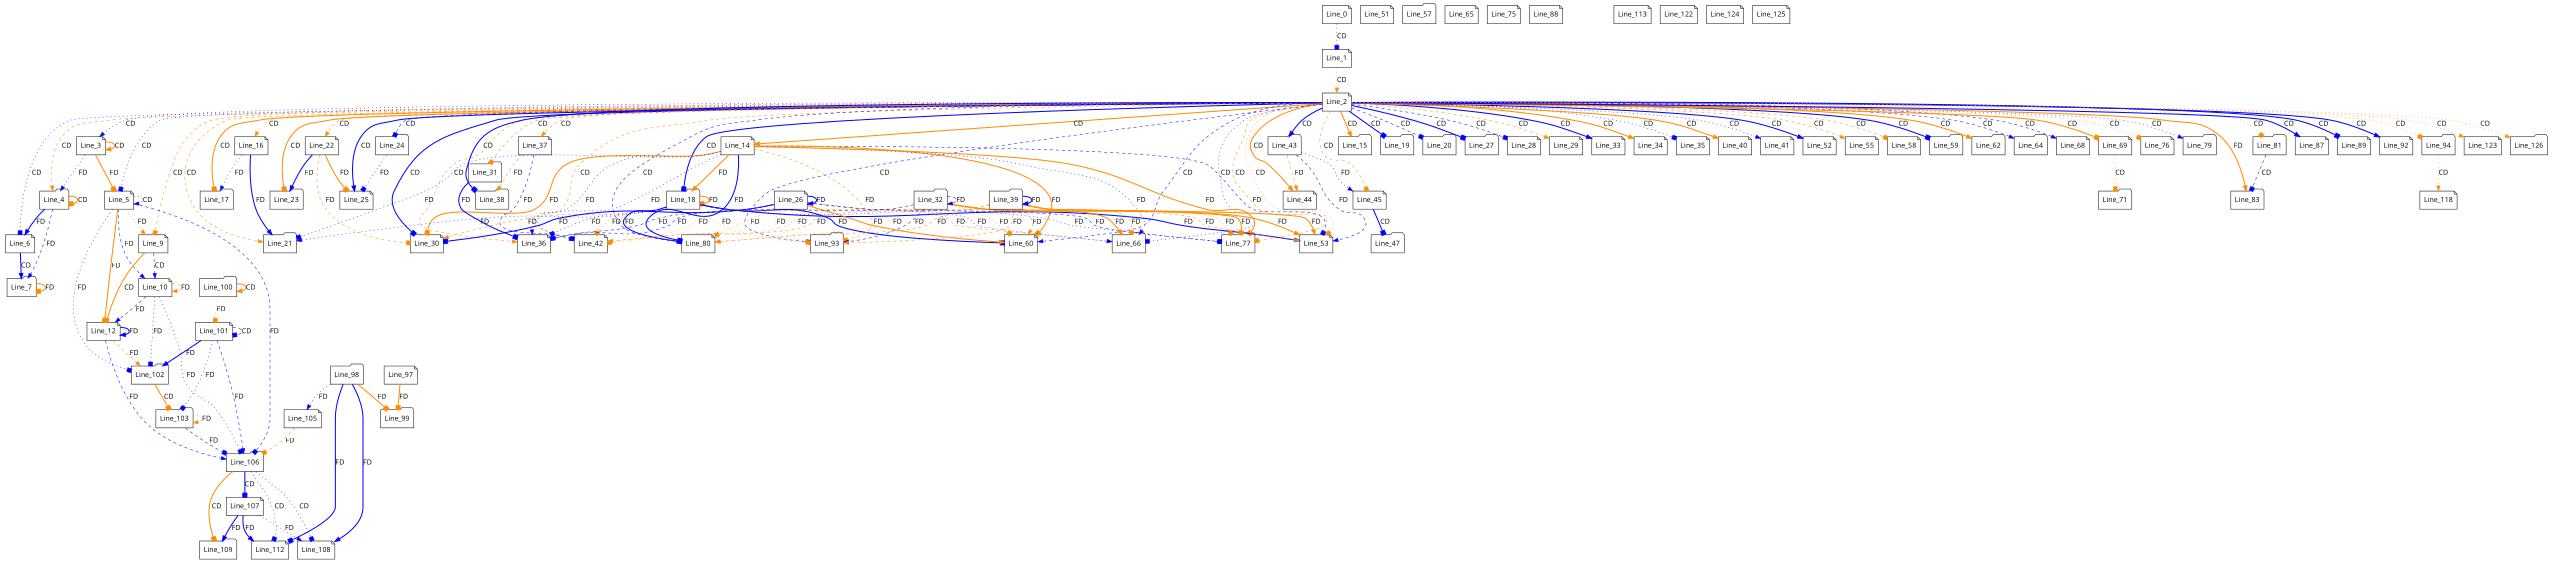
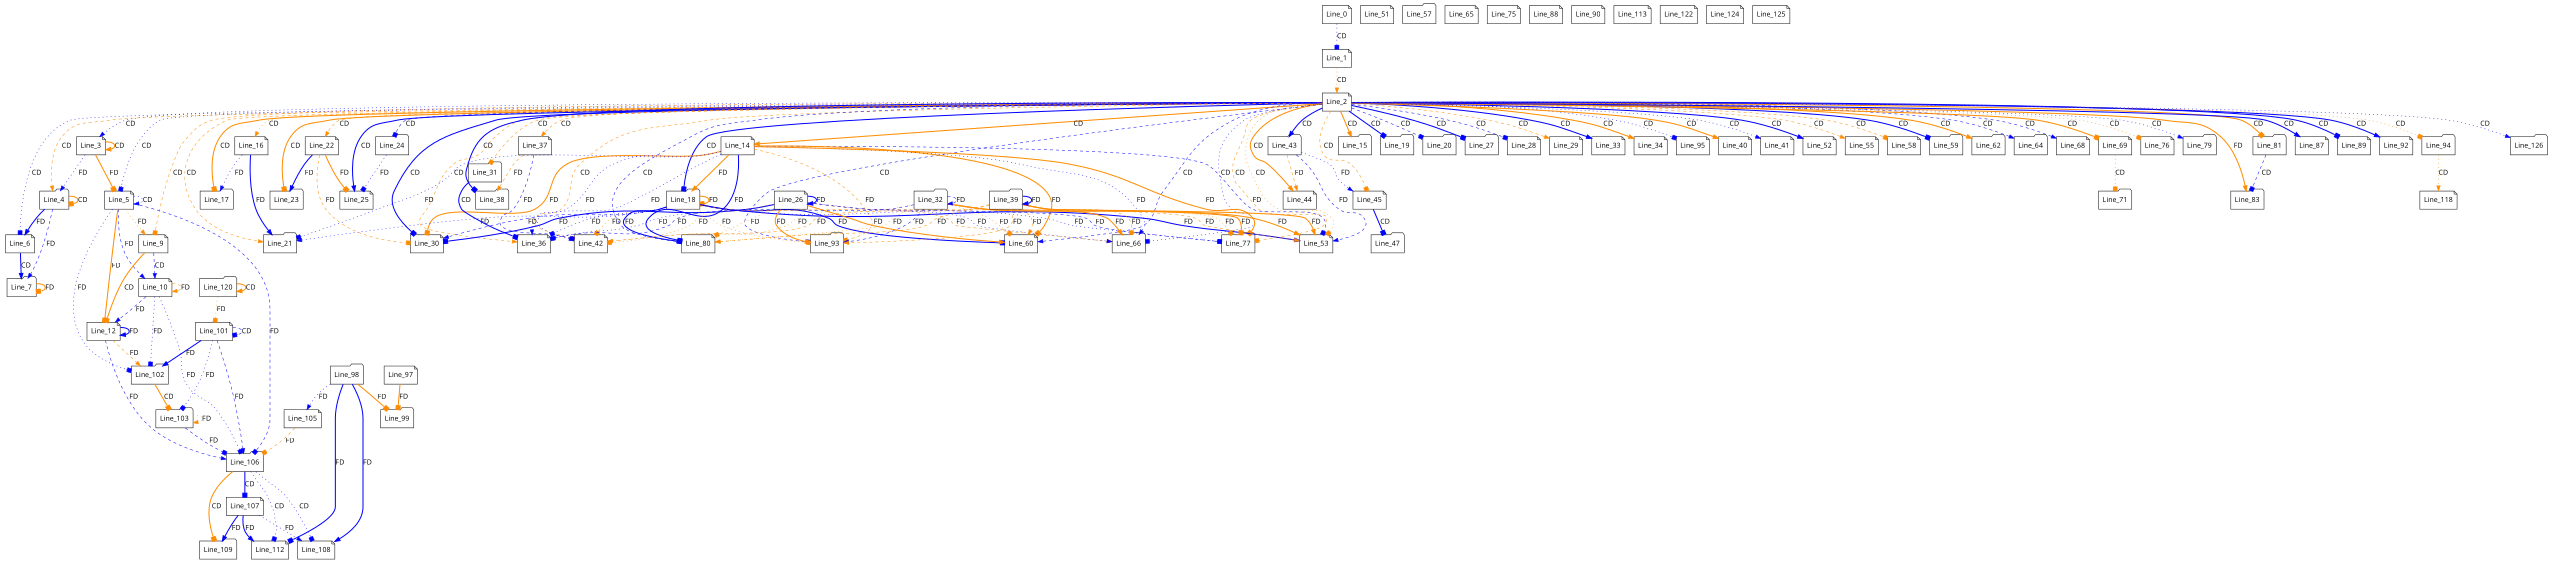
node "Line_90": added
edge "Line_2" -> "Line_81": style dotted -> bold
edge "Line_2" -> "Line_126": color darkorange -> blue
node "Line_35": label "Line_35" -> "Line_95"
node "Line_123": removed
edge "Line_31" -> "Line_36": label "FD" -> "CD"
edge "Line_26" -> "Line_36": style dashed -> dotted
edge "Line_18" -> "Line_30": color darkorange -> blue
edge "Line_26" -> "Line_93": style dotted -> bold
node "Line_100": label "Line_100" -> "Line_120"
